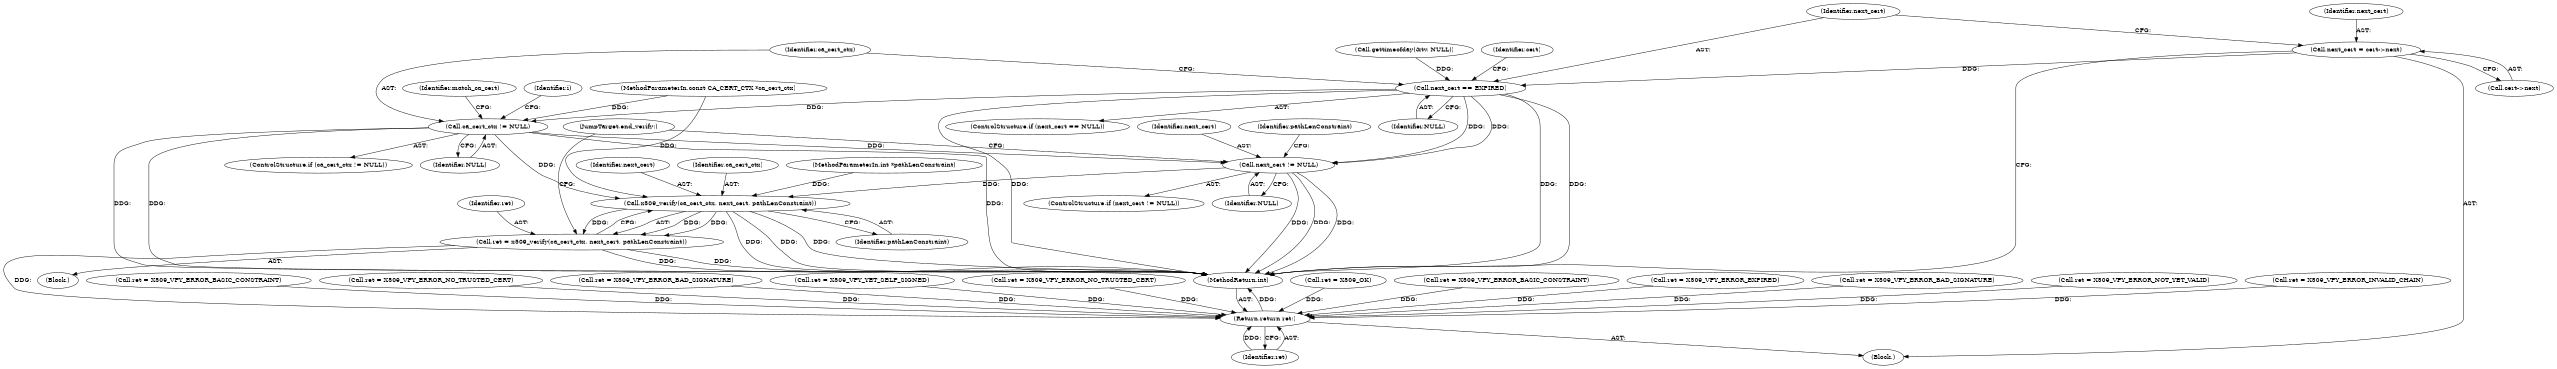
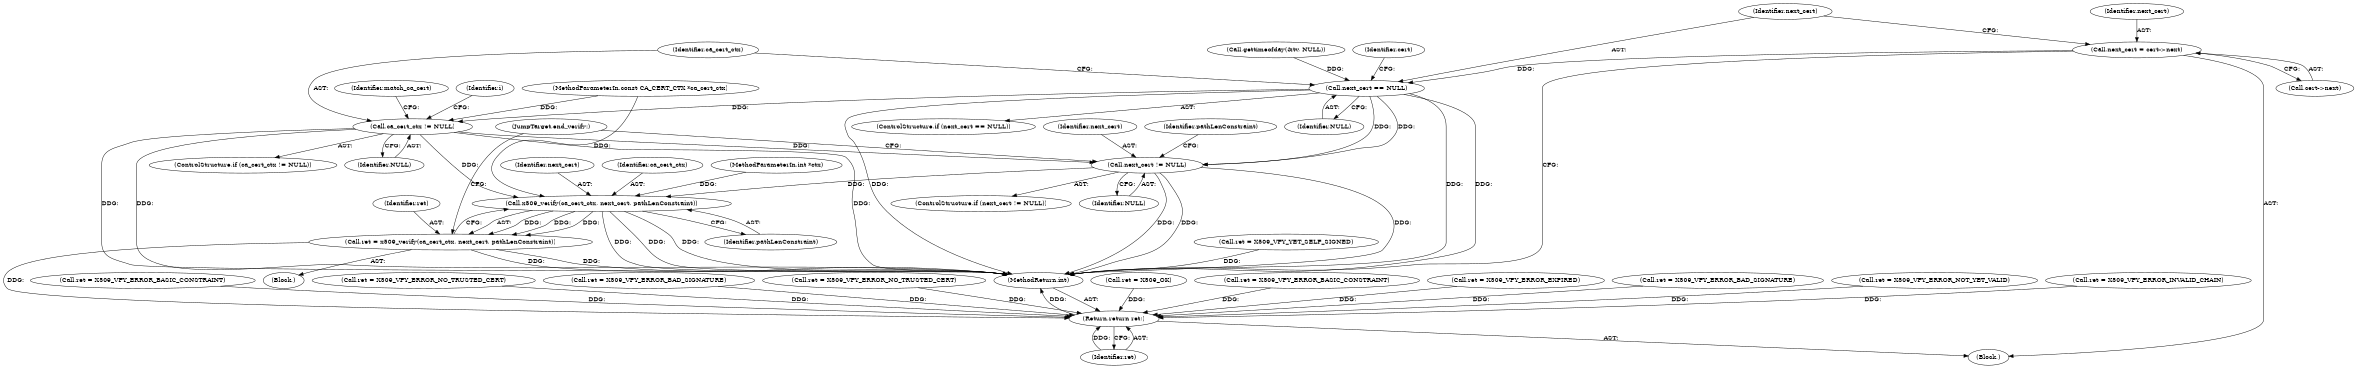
node "(Call,next_cert == EXPIRED)": label "(Call,next_cert == EXPIRED)" -> "(Call,next_cert == NULL)"
node "(MethodParameterIn,int *pathLenConstraint)": label "(MethodParameterIn,int *pathLenConstraint)" -> "(MethodParameterIn,int *ctx)"
edge "(Call,ret = X509_VFY_YET_SELF_SIGNED)" -> "(Return,return ret;)": now "(Call,ret = X509_VFY_YET_SELF_SIGNED)" -> "(MethodReturn,int)"
